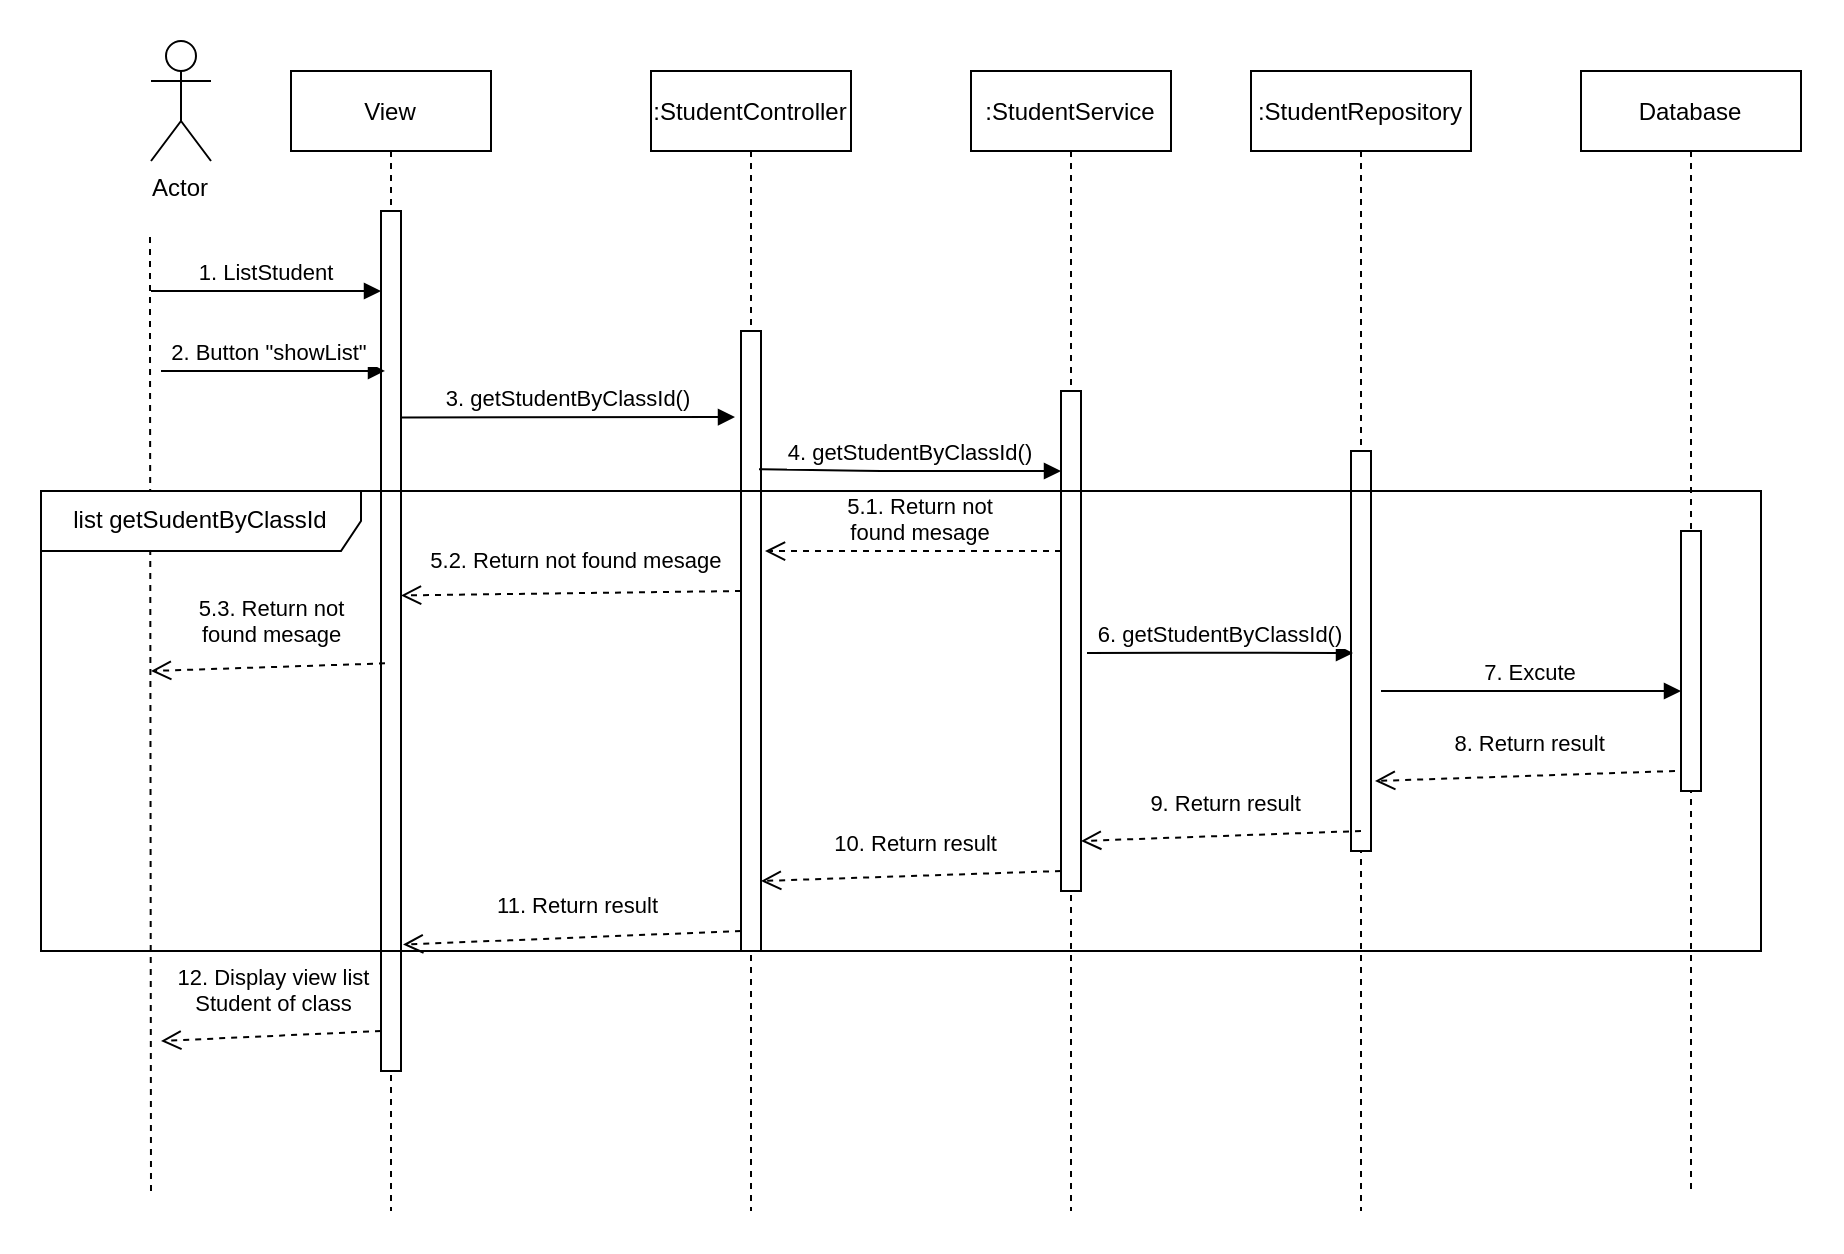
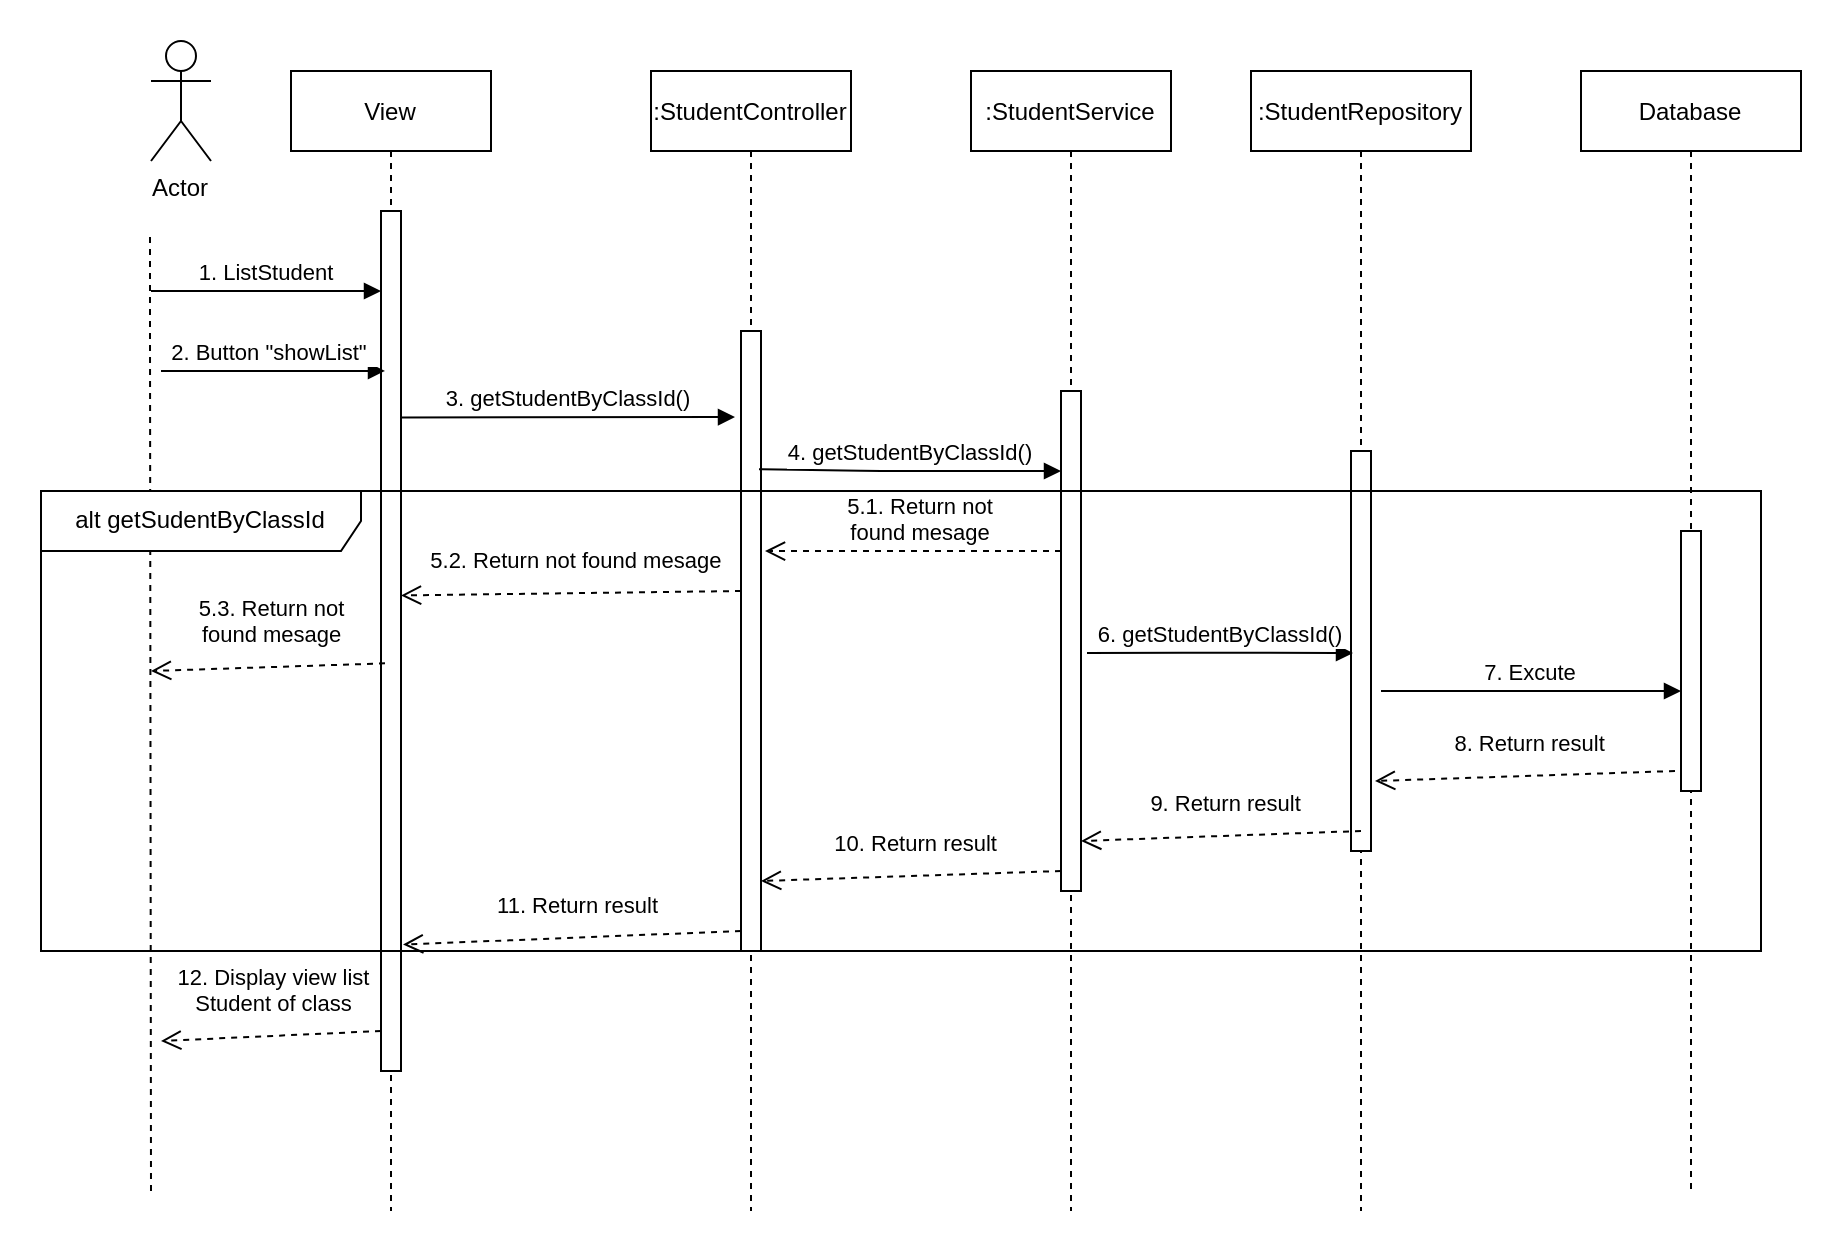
node "list getSudentByClassId": label "list getSudentByClassId" -> "alt getSudentByClassId"
